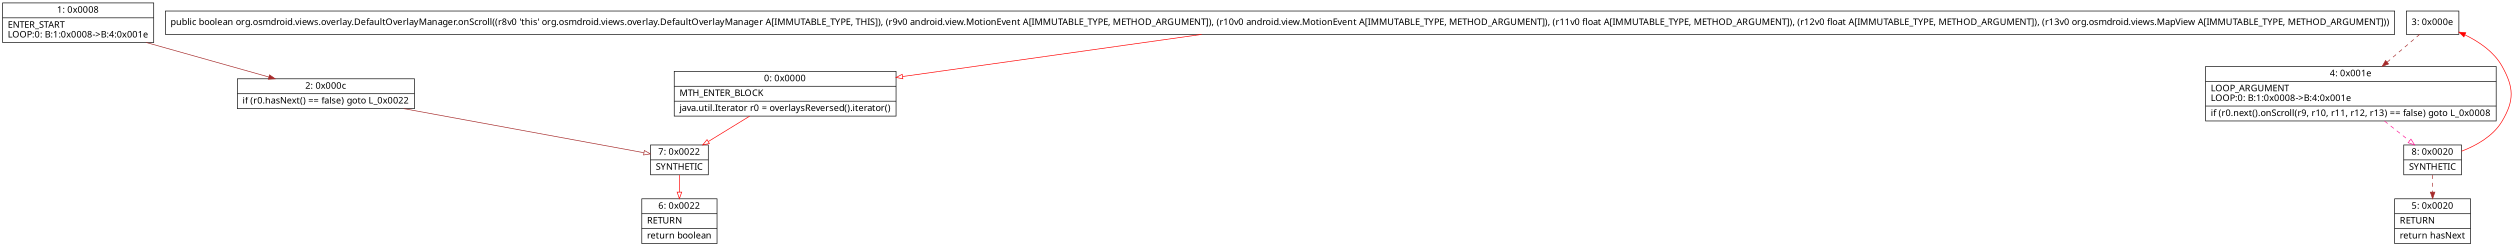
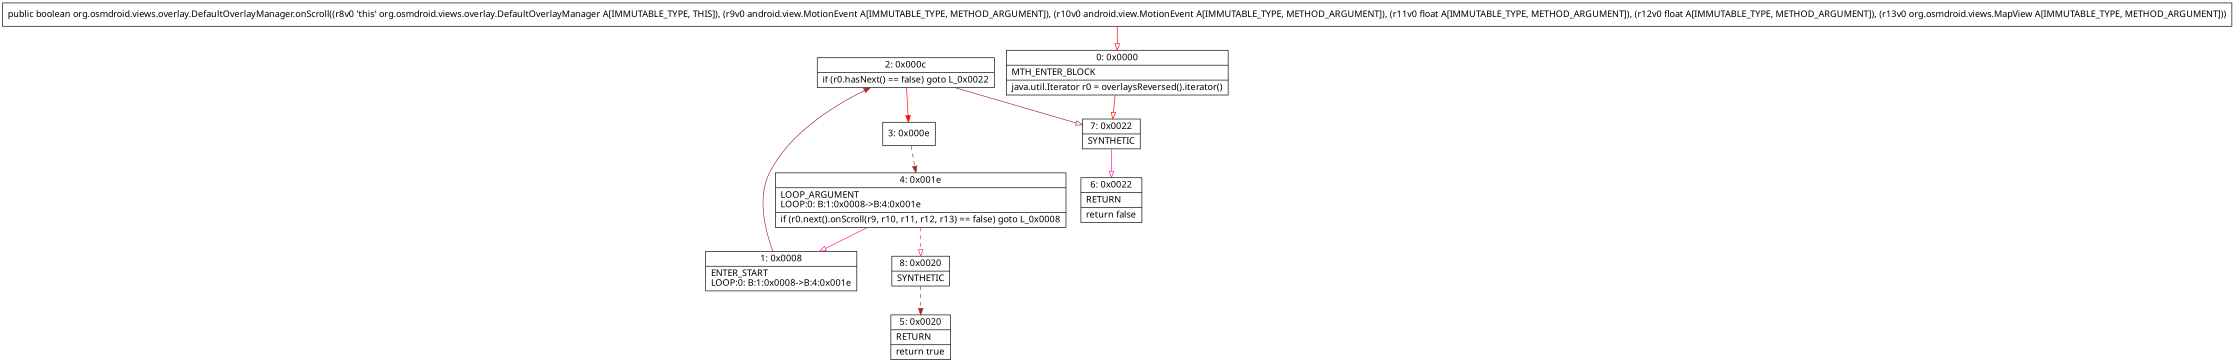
edge "8: 0x0020" -> "3: 0x000e": now "2: 0x000c" -> "3: 0x000e"
edge "7: 0x0022" -> "6: 0x0022": color red -> deeppink
node "6: 0x0022": text "return boolean" -> "return false"
node "5: 0x0020": text "return hasNext" -> "return true"
edge "4: 0x001e" -> "1: 0x0008": added
